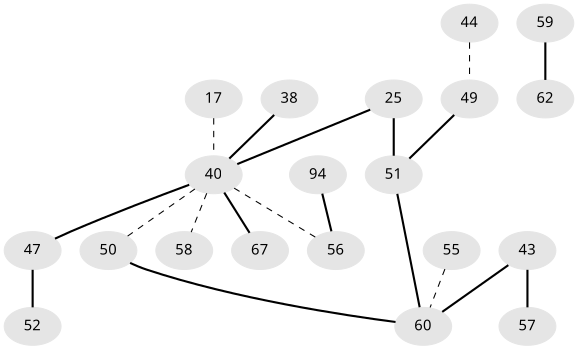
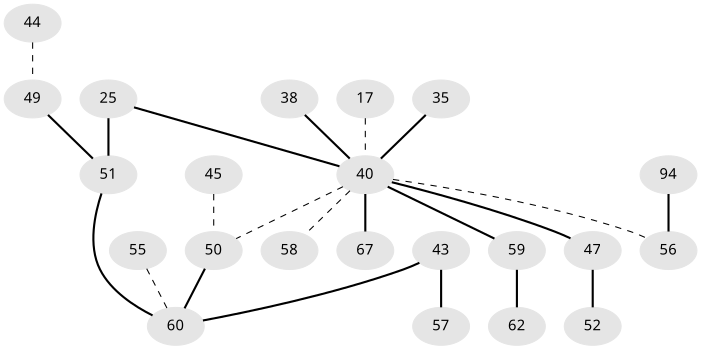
node "35": added
node "45": added
edge "40" -- "59": added
